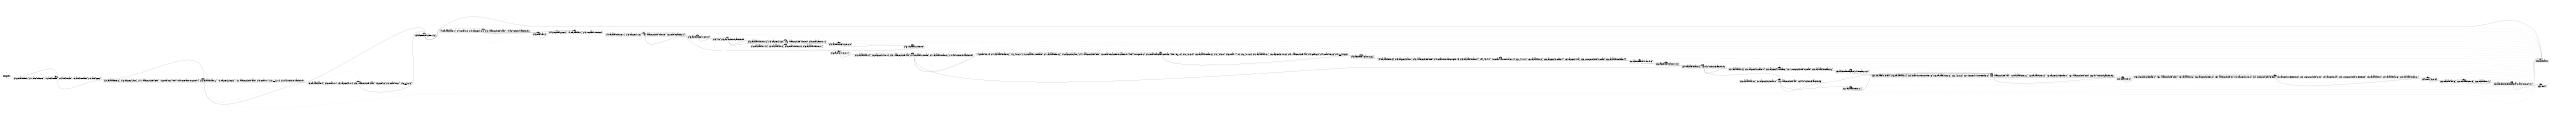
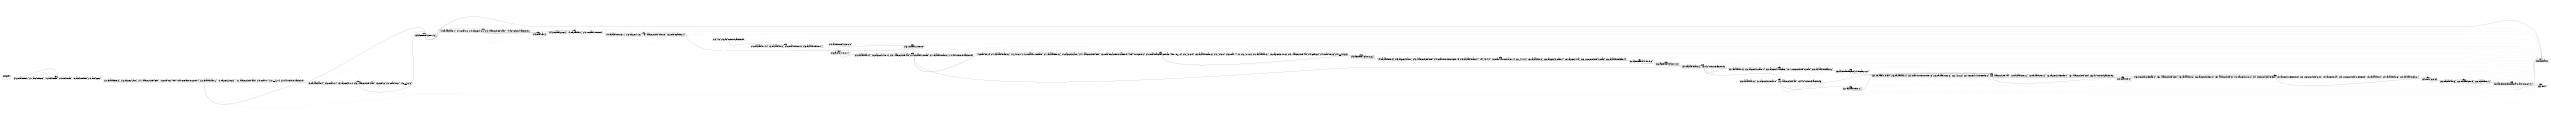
node "37453: call-outletSource.get [v11,'get',v12,v9]": removed
node "37456: read-variable['outletSource',v15,-]": removed
edge "37416: constant[undefined,v1]" -> "37422: read-variable['Ember',v3,-]": removed
